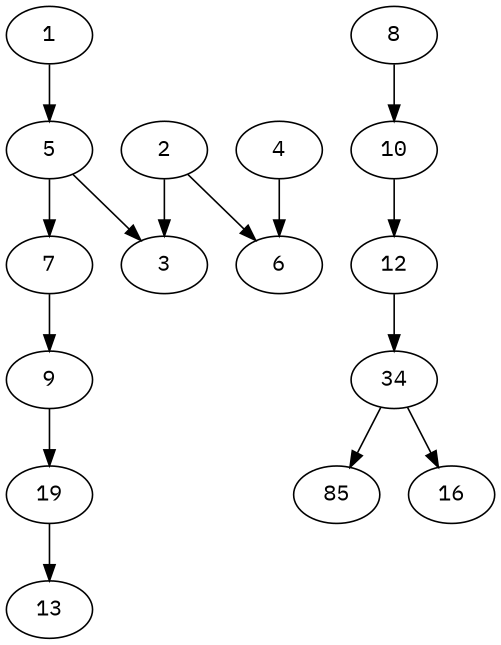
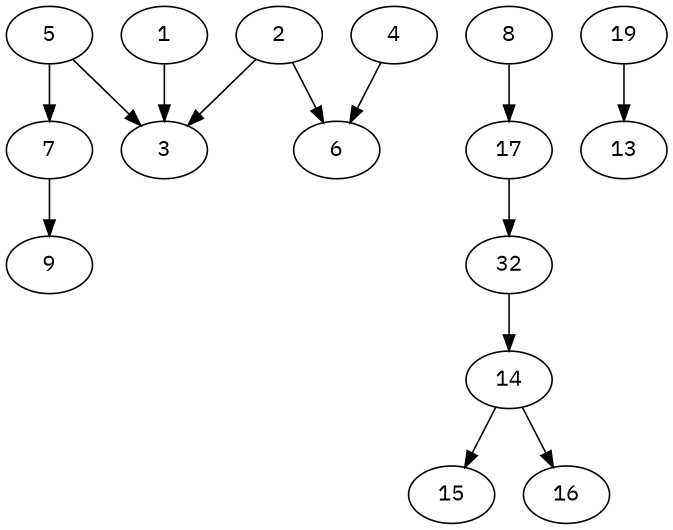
edge "1" -> "5": now "1" -> "3"
node "10": label "10" -> "17"
node "12": label "12" -> "32"
node "34": label "34" -> "14"
edge "9" -> "19": removed
node "85": label "85" -> "15"
